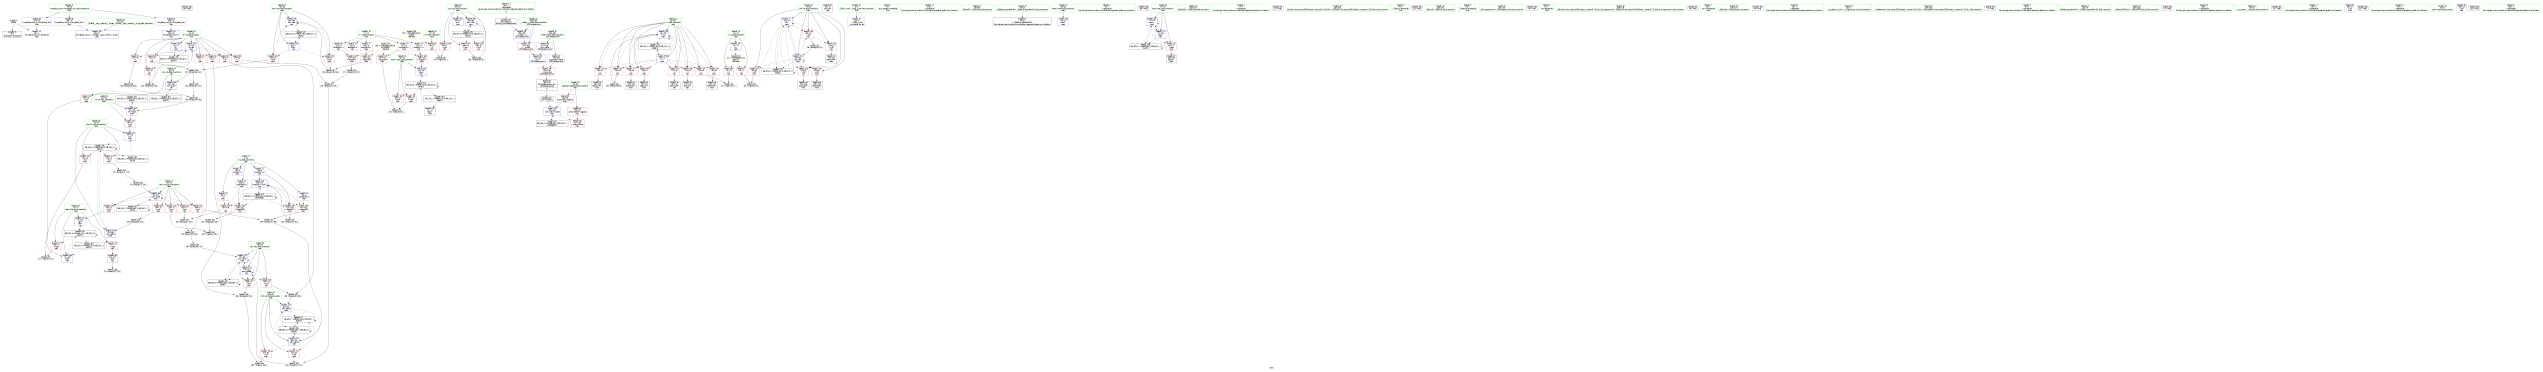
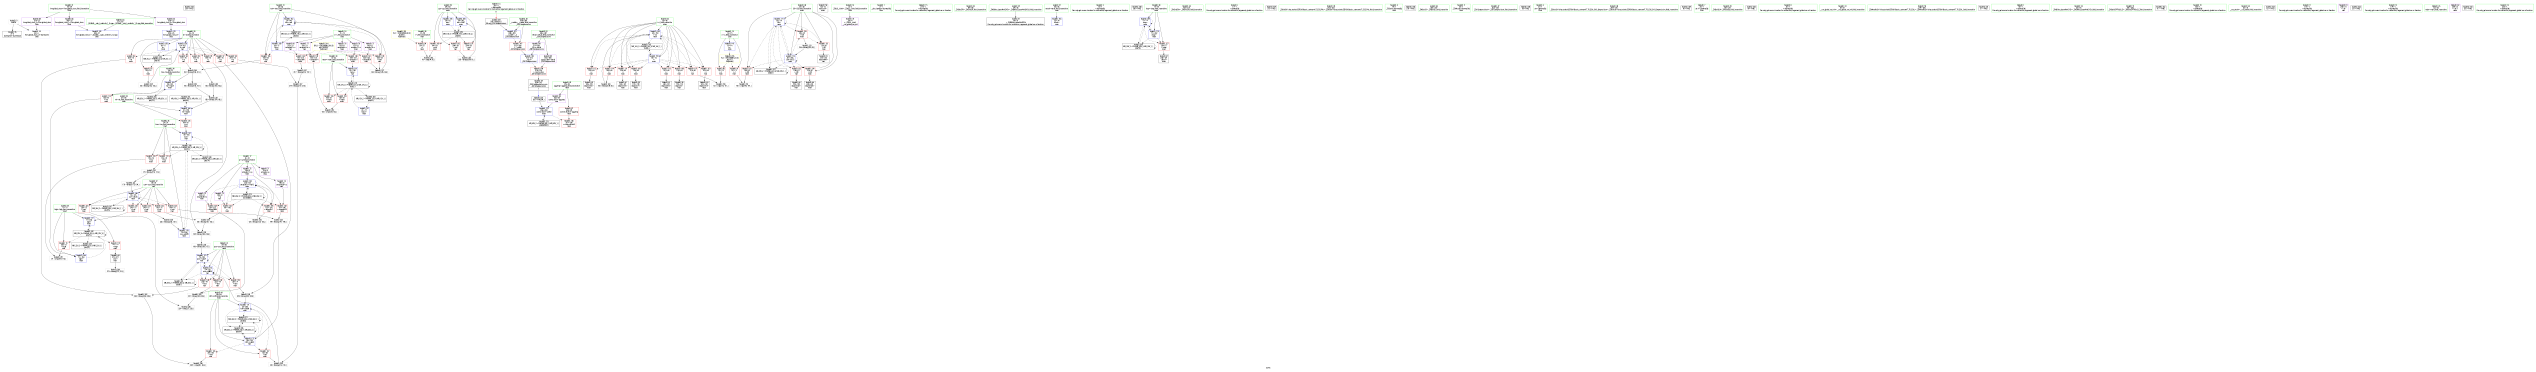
node "NodeID: 130": added
